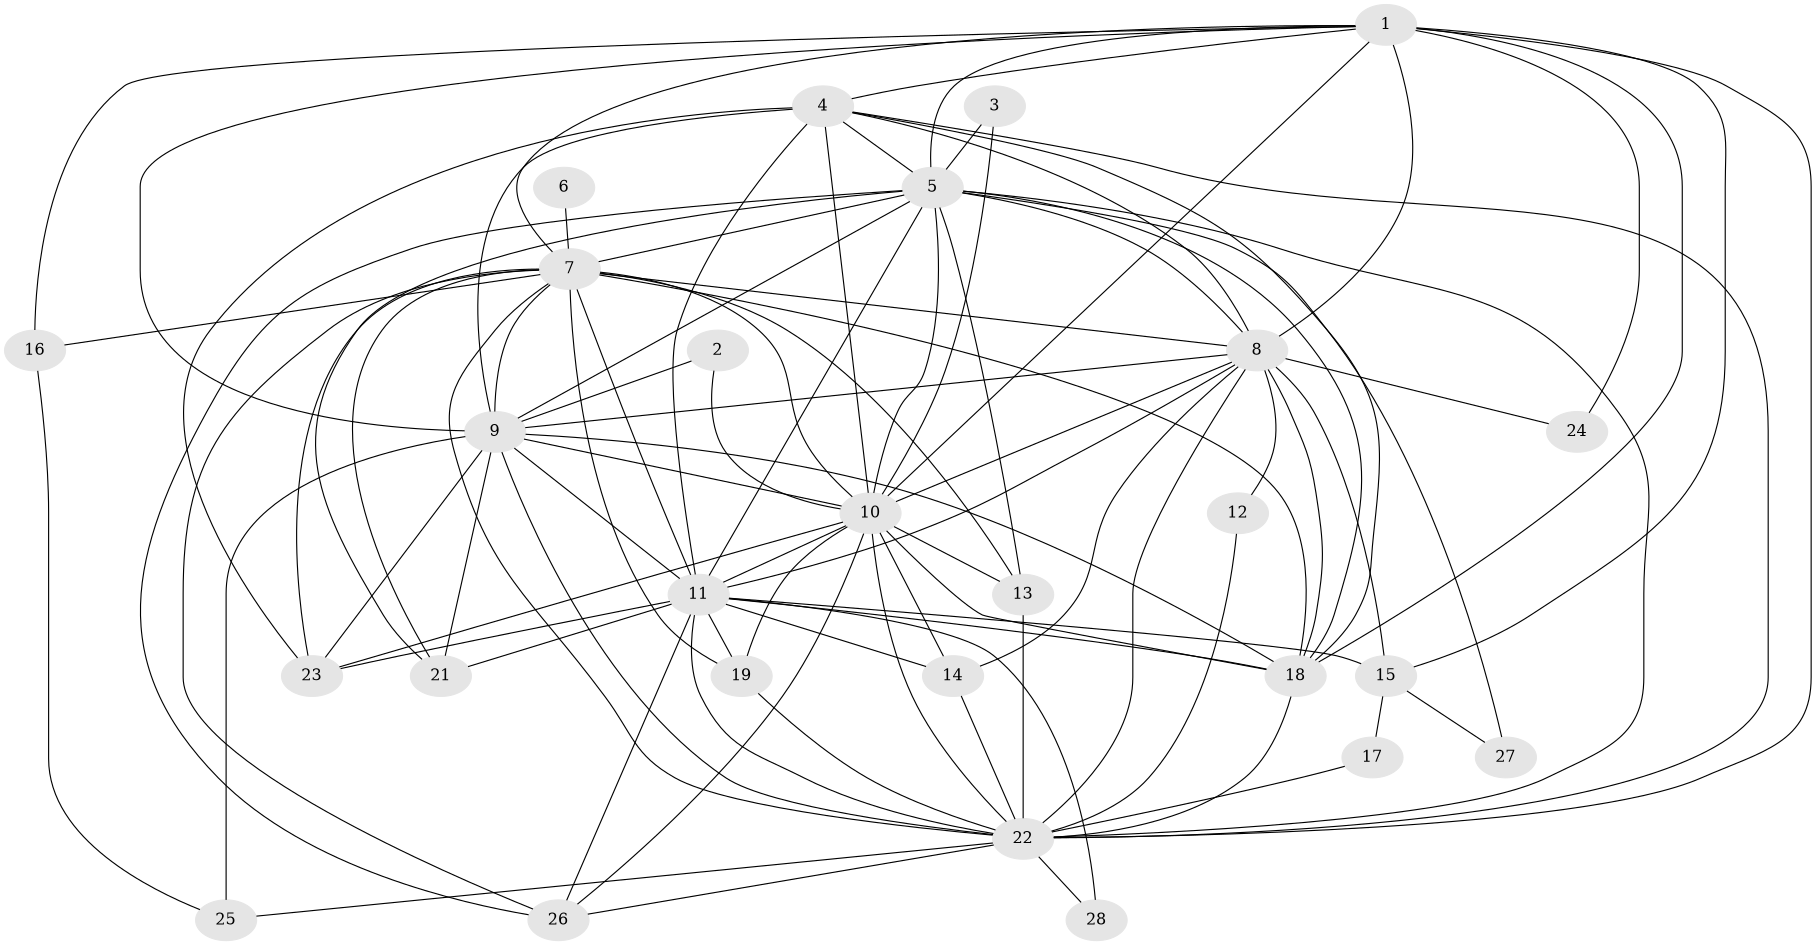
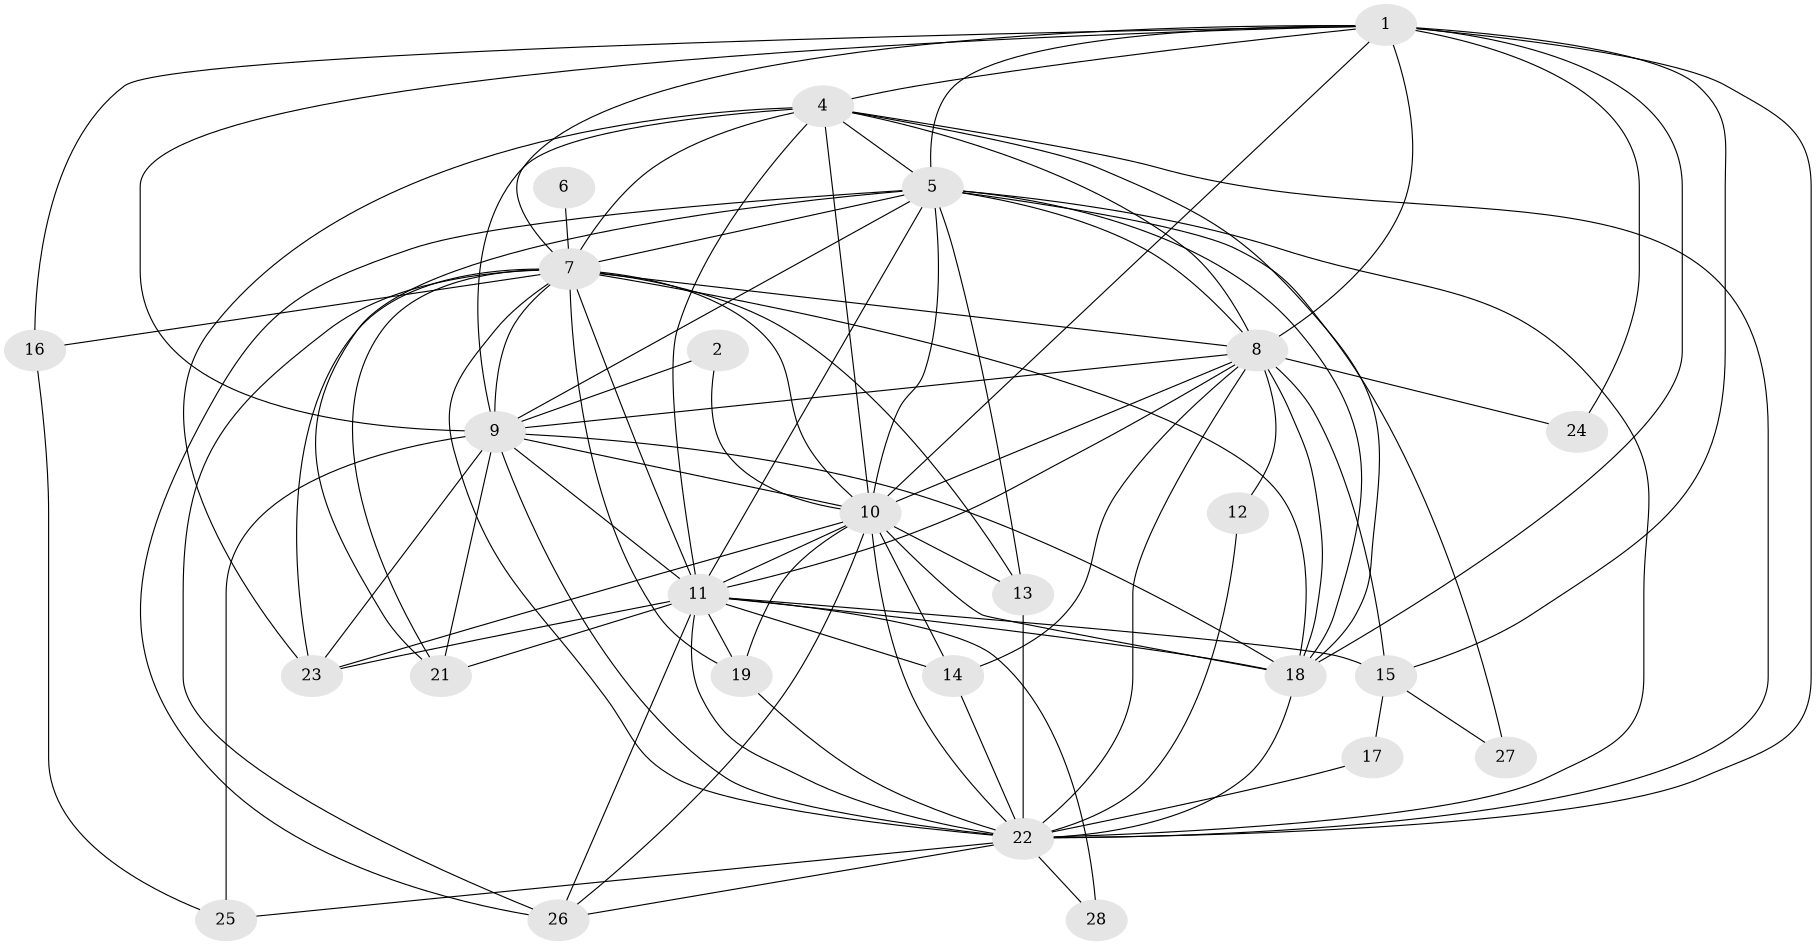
node "3": removed
edge "4" -- "7": added
